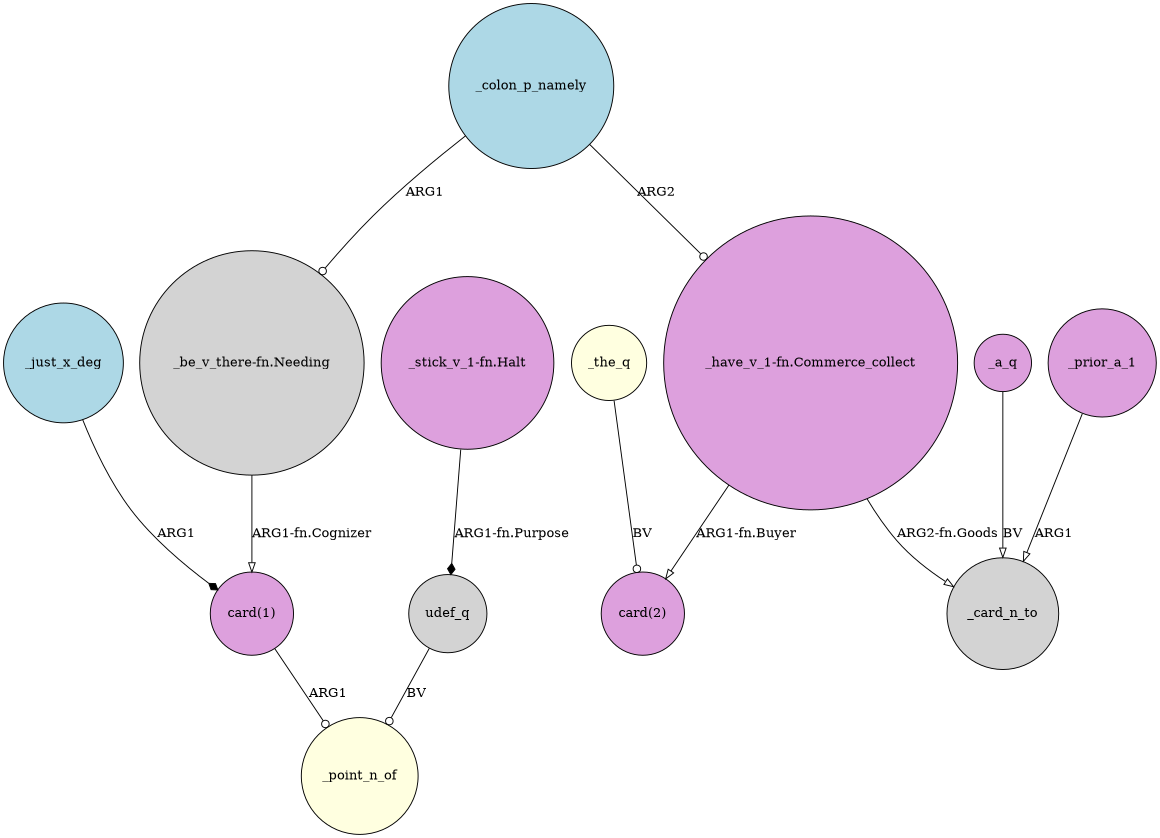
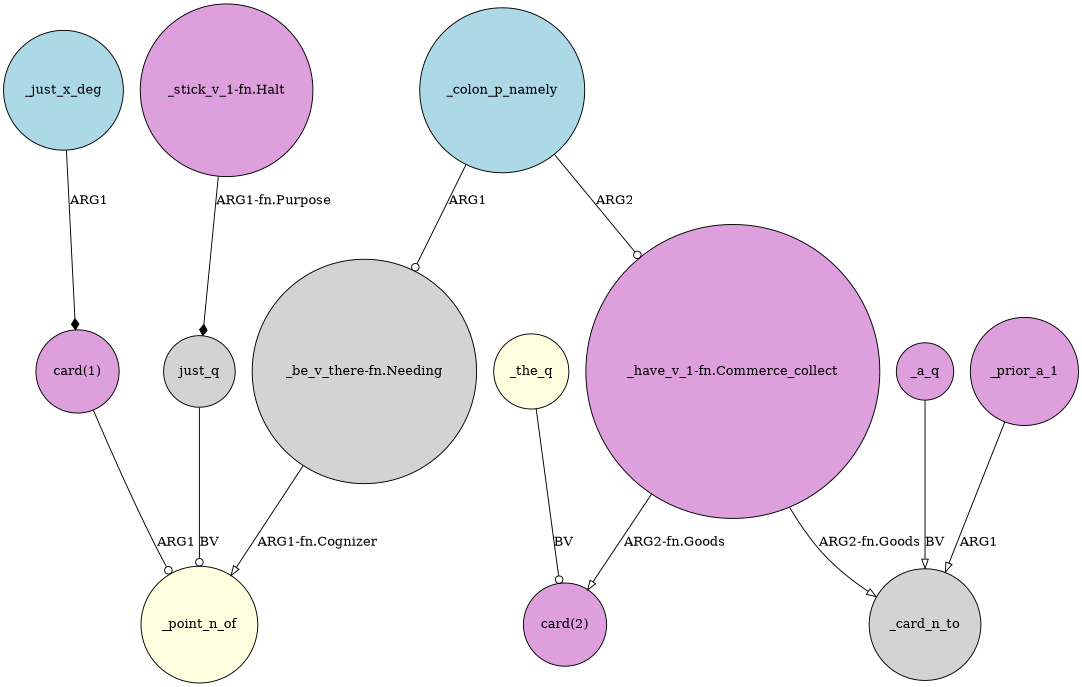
edge "_be_v_there-fn.Needing" -> "card(1)": now "_be_v_there-fn.Needing" -> "_point_n_of"
edge "_have_v_1-fn.Commerce_collect" -> "card(2)": label "ARG1-fn.Buyer" -> "ARG2-fn.Goods"
node "udef_q": label "udef_q" -> "just_q"
